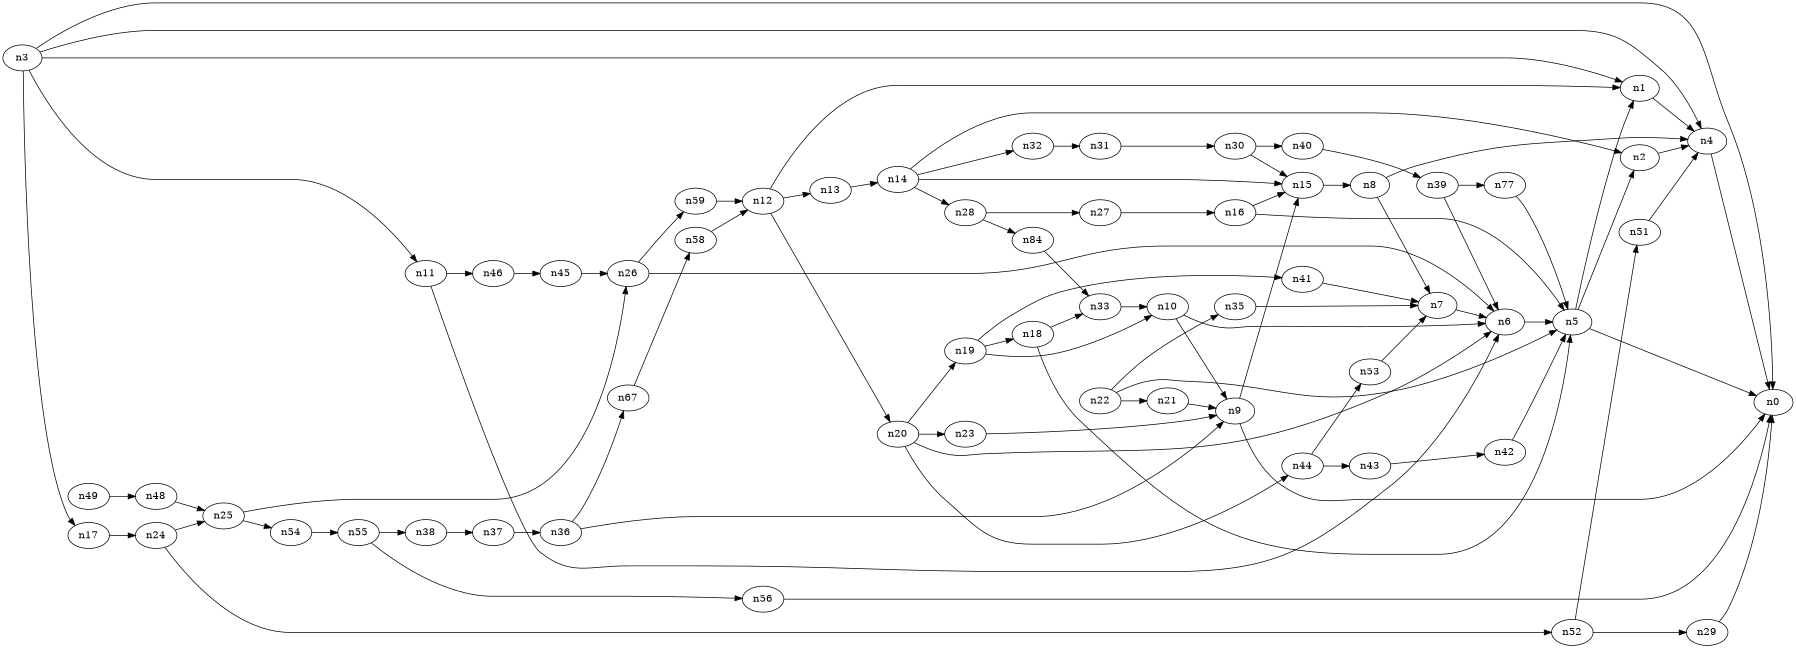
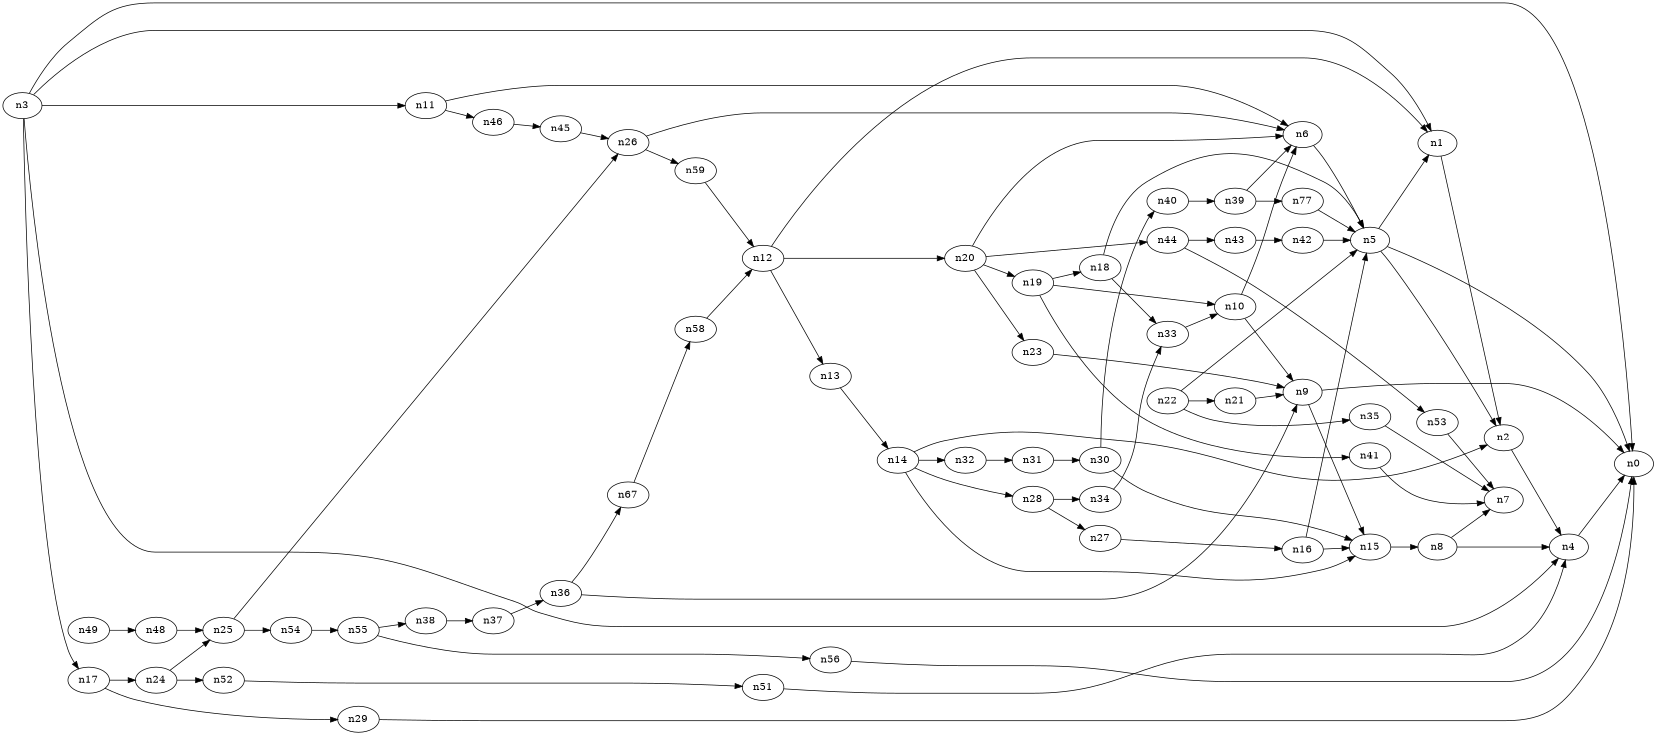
edge "n1" -> "n4": now "n1" -> "n2"
node "n84": label "n84" -> "n34"
edge "n7" -> "n6": removed
edge "n52" -> "n29": now "n17" -> "n29"
